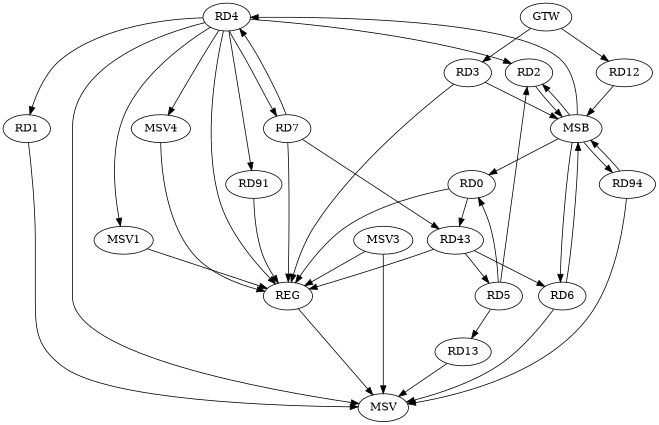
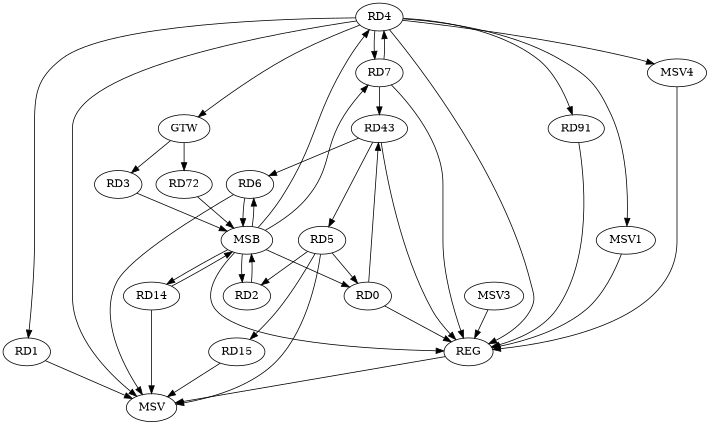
edge "RD4" -> "RD2": now "RD4" -> "GTW"
node "RD12": label "RD12" -> "RD72"
edge "MSB" -> "RD7": added
edge "RD3" -> "REG": now "MSB" -> "REG"
node "RD94": label "RD94" -> "RD14"
edge "MSV3" -> "MSV": now "RD5" -> "MSV"
node "RD13": label "RD13" -> "RD15"
